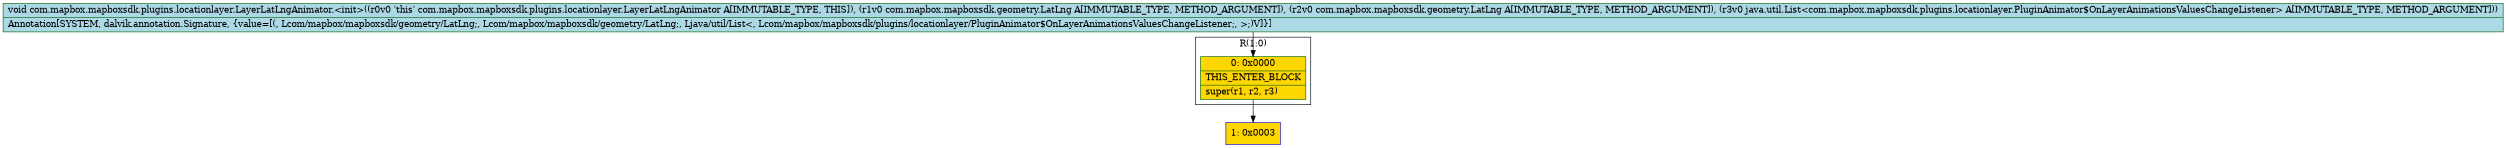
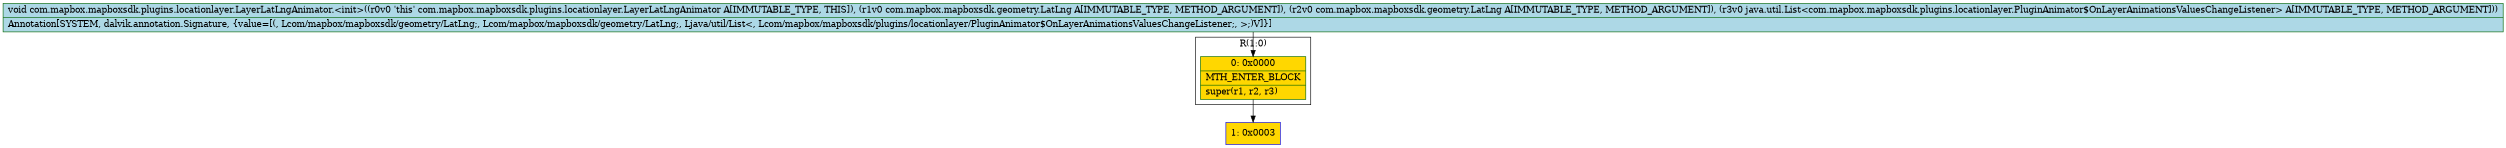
node "0: 0x0000": text "THIS_ENTER_BLOCK" -> "MTH_ENTER_BLOCK"
